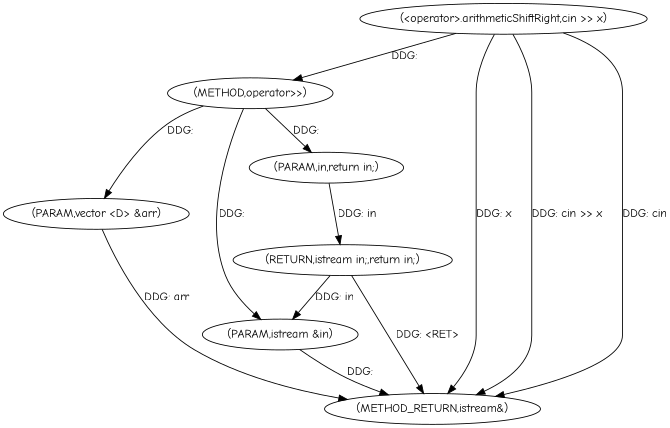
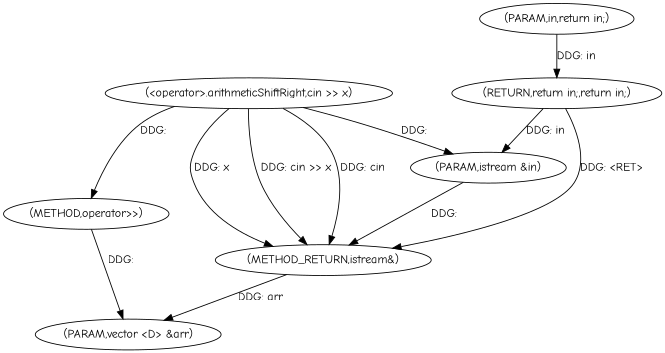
edge "(METHOD,operator>>)" -> "(PARAM,in,return in;)": removed, label "DDG:"
edge "(METHOD,operator>>)" -> "(PARAM,istream &in)": now "(<operator>.arithmeticShiftRight,cin >> x)" -> "(PARAM,istream &in)"
node "(RETURN,istream in;,return in;)": label "(RETURN,istream in;,return in;)" -> "(RETURN,return in;,return in;)"
edge "(PARAM,vector <D> &arr)" -> "(METHOD_RETURN,istream&)": reversed
